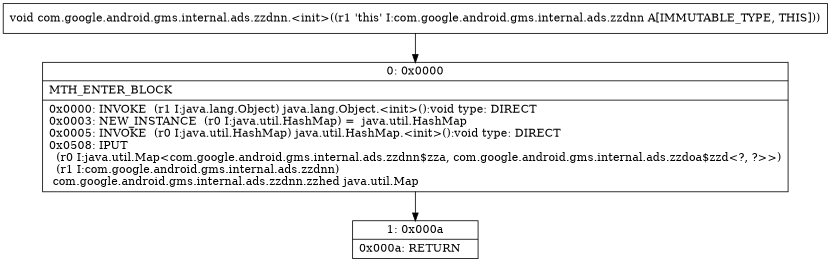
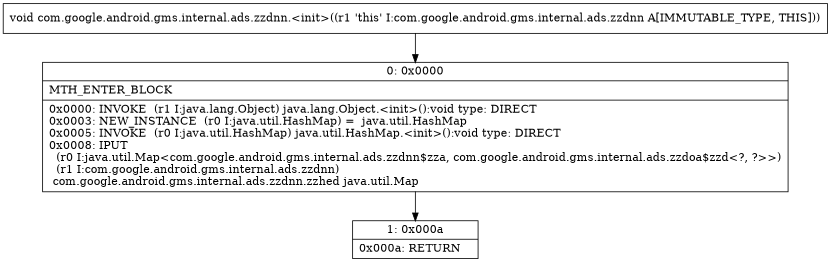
node "0: 0x0000": text "0x0508: IPUT" -> "0x0008: IPUT"
